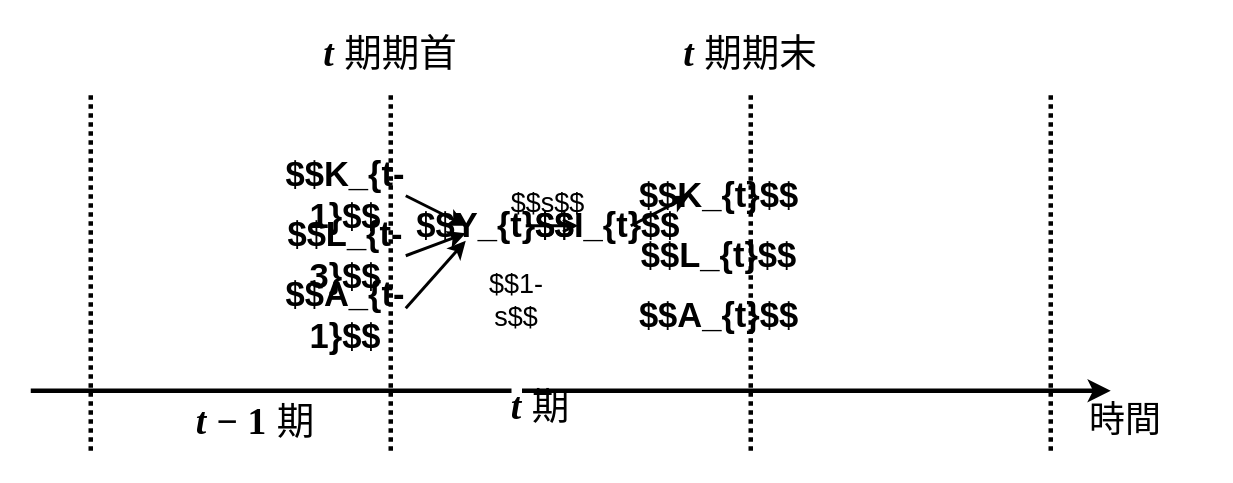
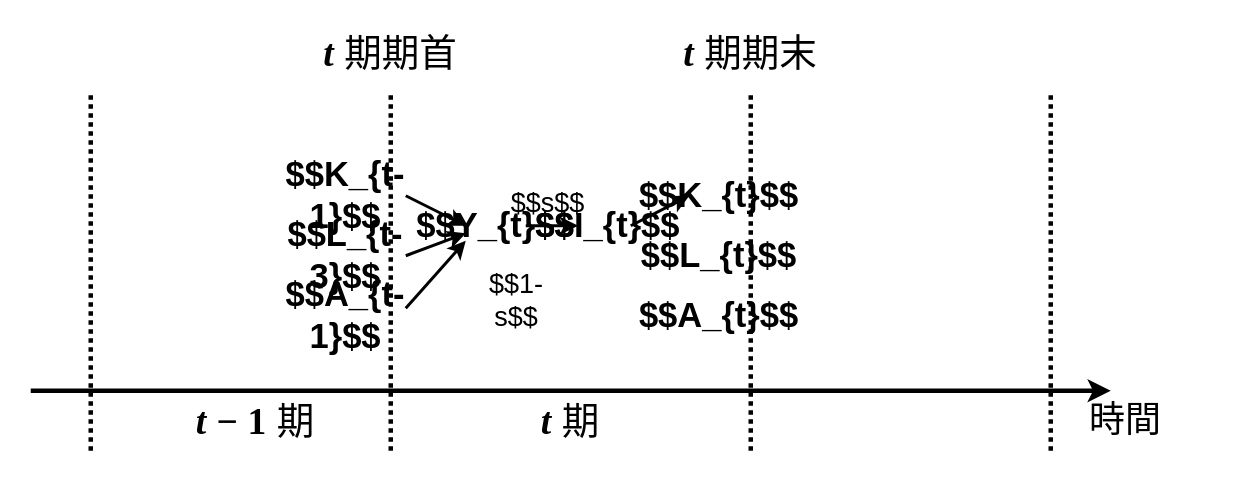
edge "$$Y_{t}$$" -> "$$I_{t}$$": arrowhead open -> classic
node "t 期": moved (541, 406) -> (571, 421)
